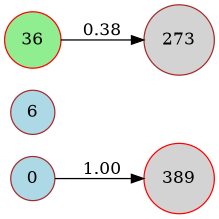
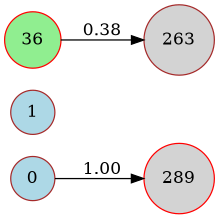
node "273": label "273" -> "263"
node "6": label "6" -> "1"
node "389": label "389" -> "289"
